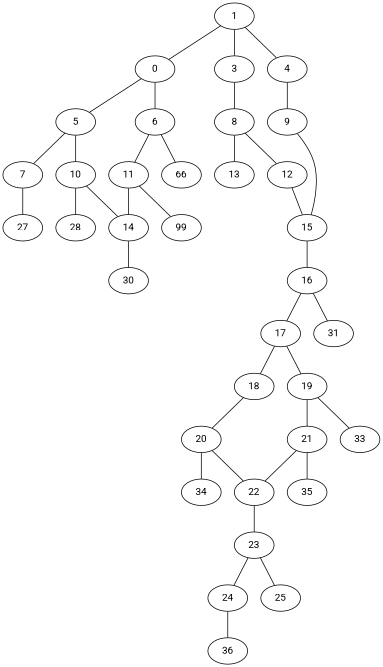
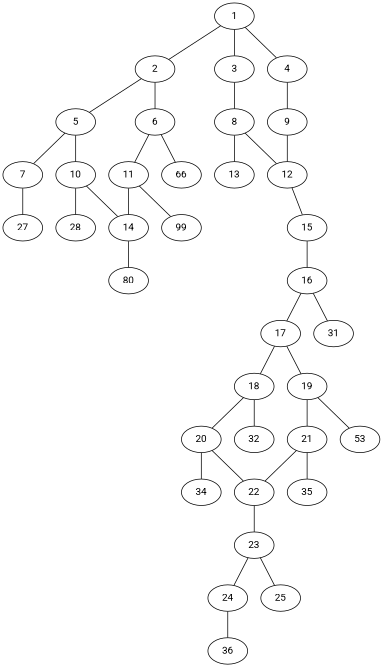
node "0": label "0" -> "2"
edge "9" -- "15": now "9" -- "12"
node "30": label "30" -> "80"
node "32": added
node "33": label "33" -> "53"
